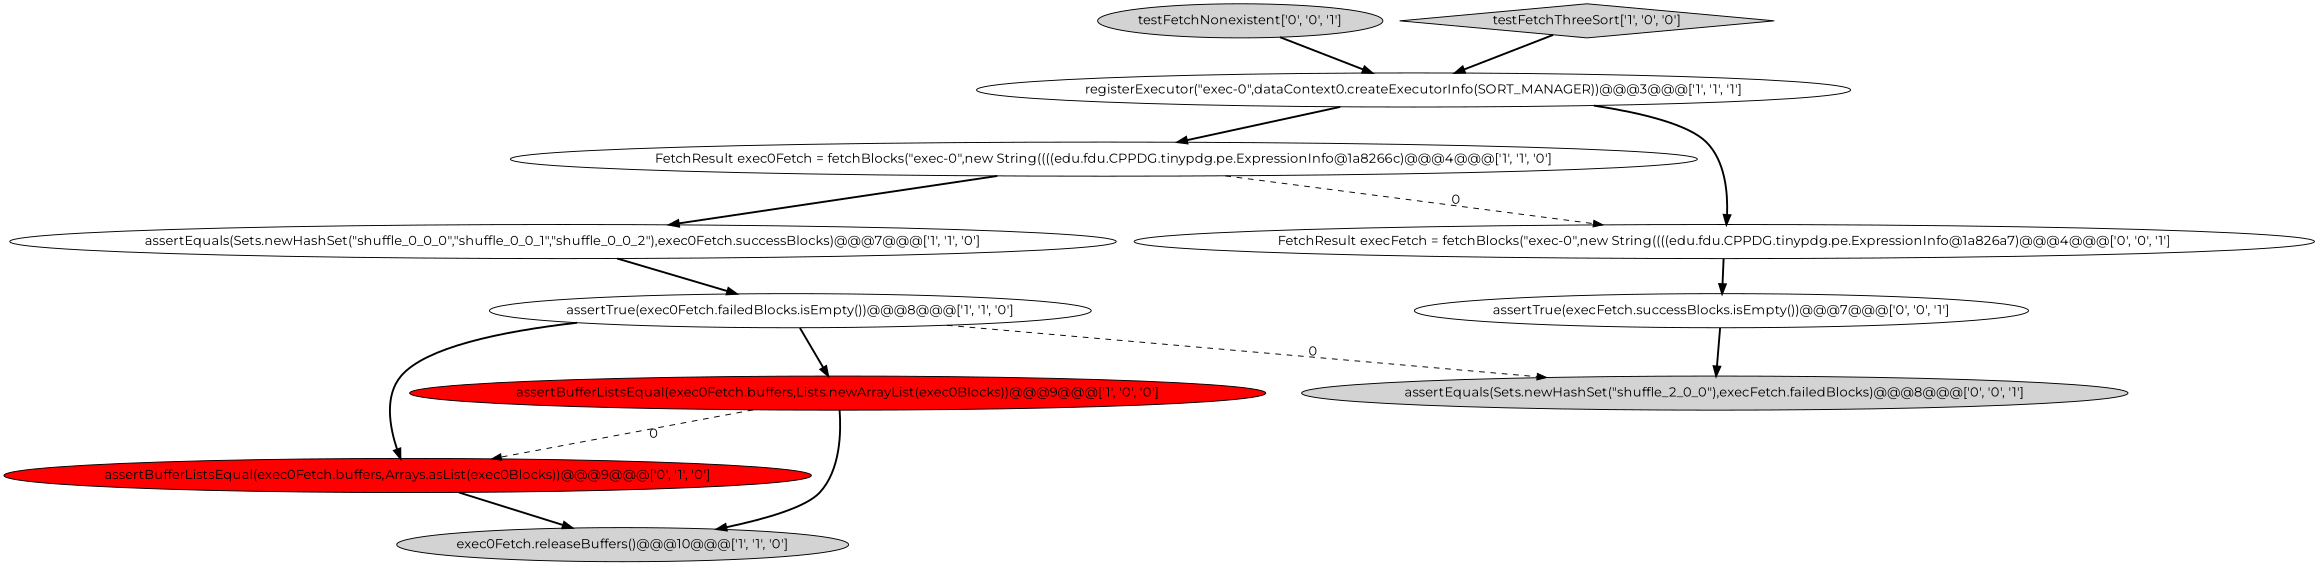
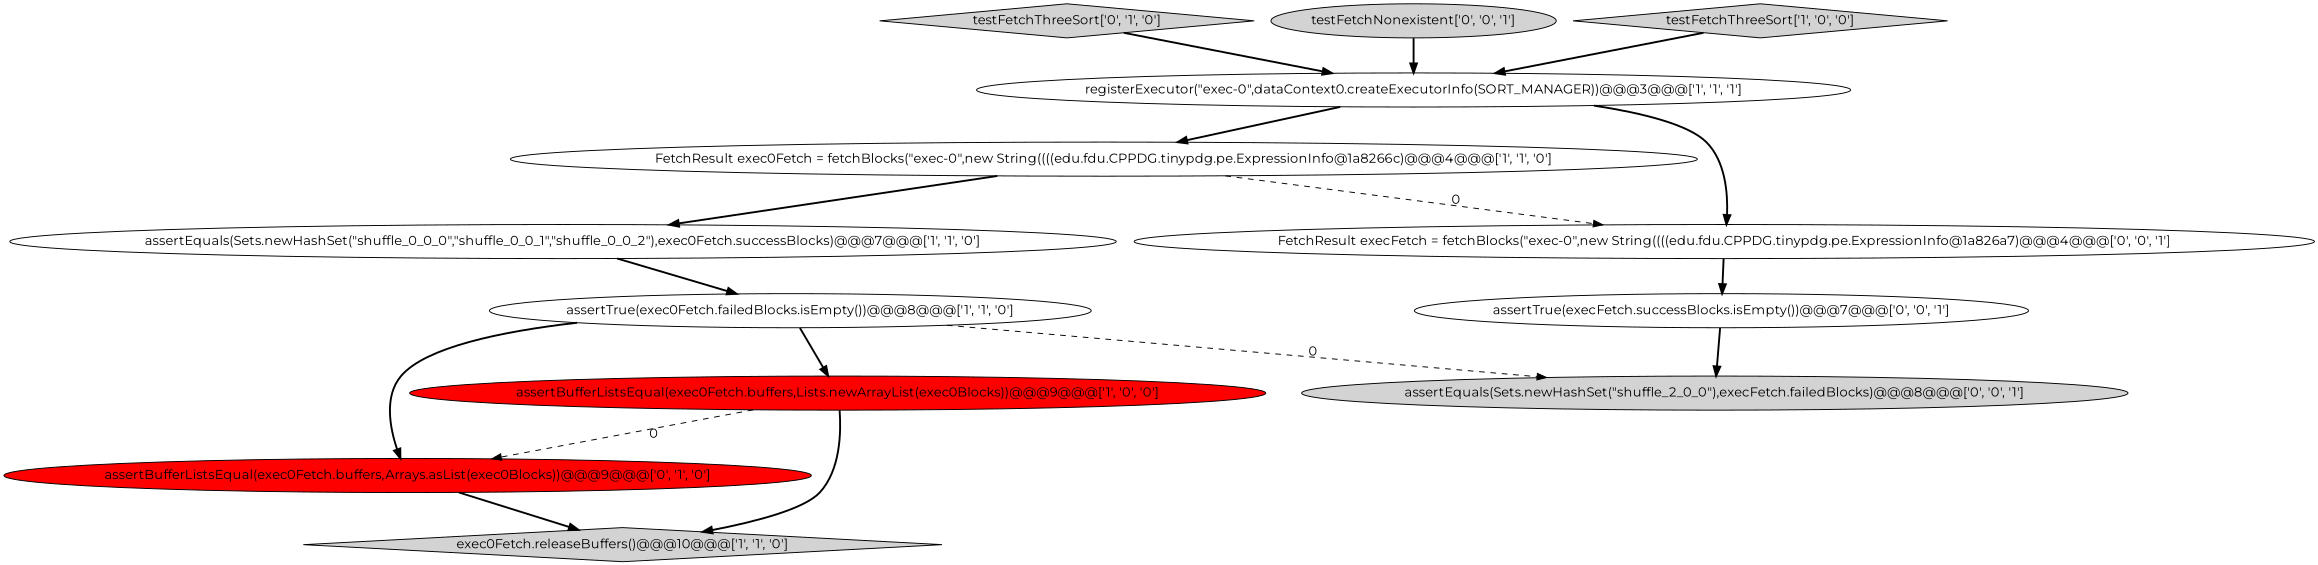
node "testFetchThreeSort['0', '1', '0']": added
node "exec0Fetch.releaseBuffers()@@@10@@@['1', '1', '0']": shape ellipse -> diamond
